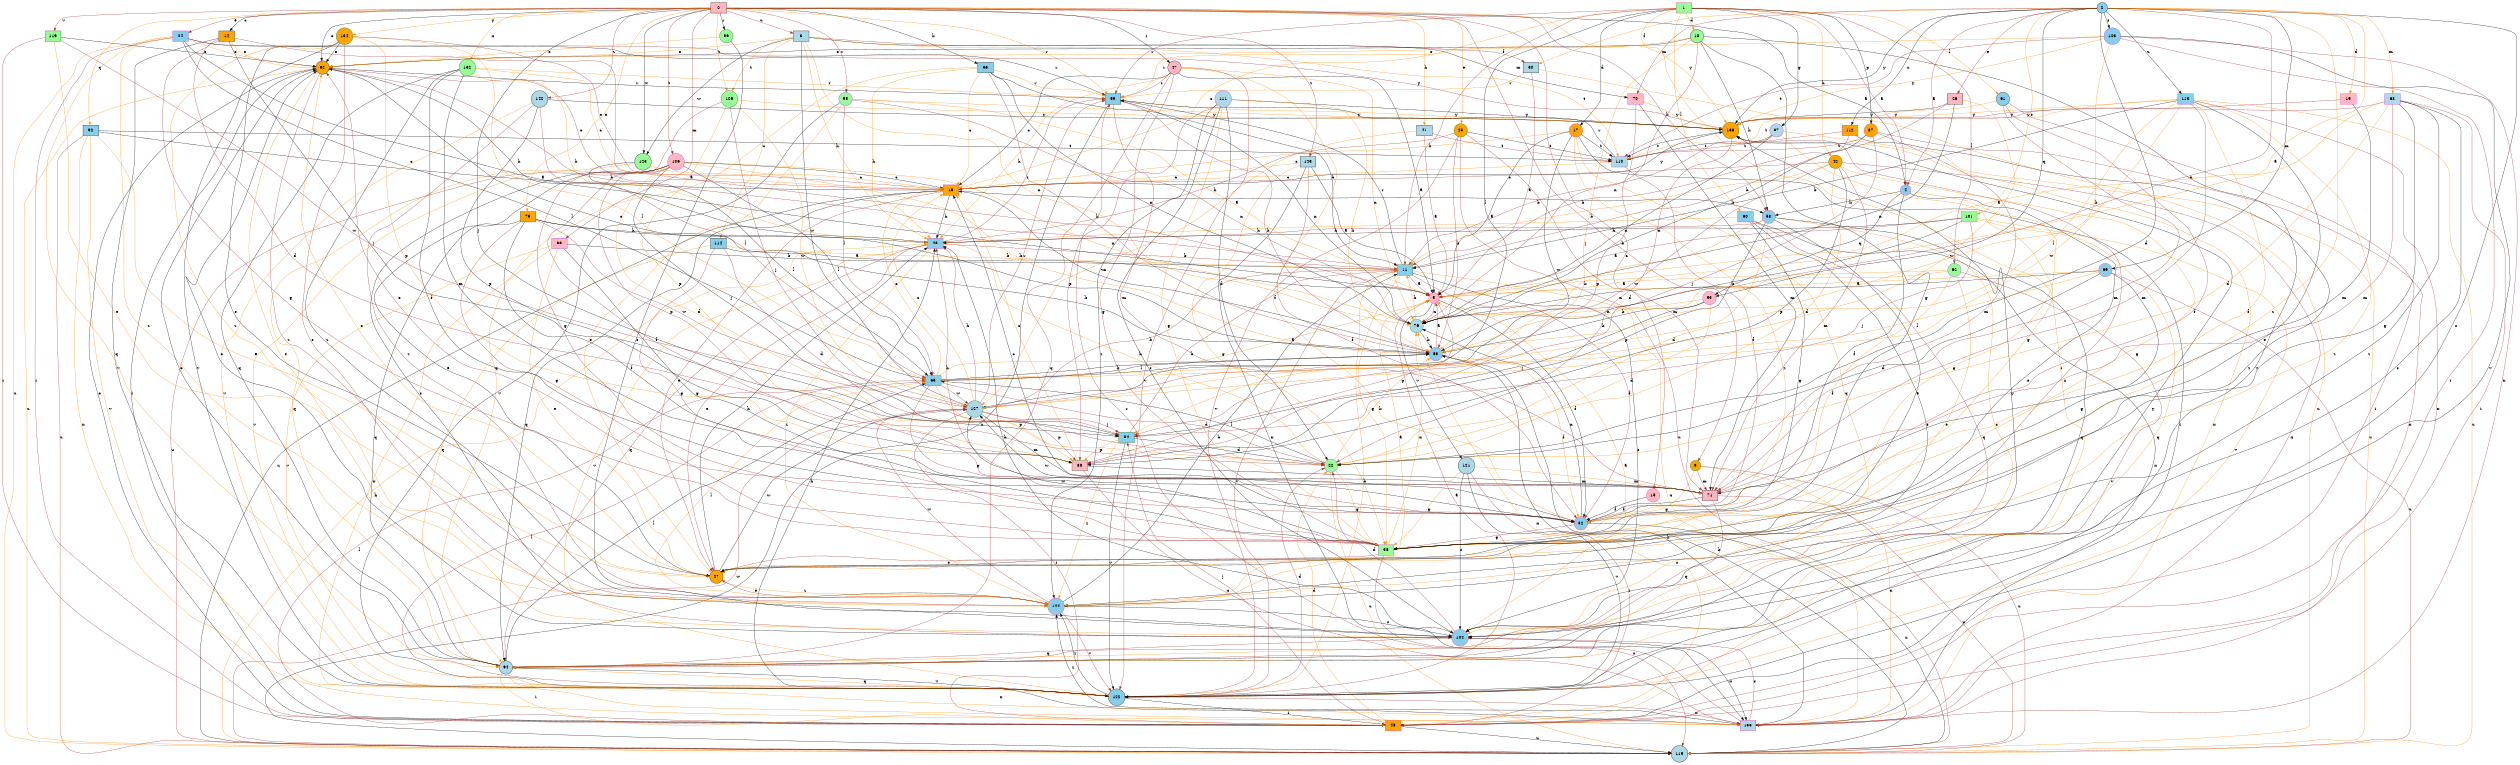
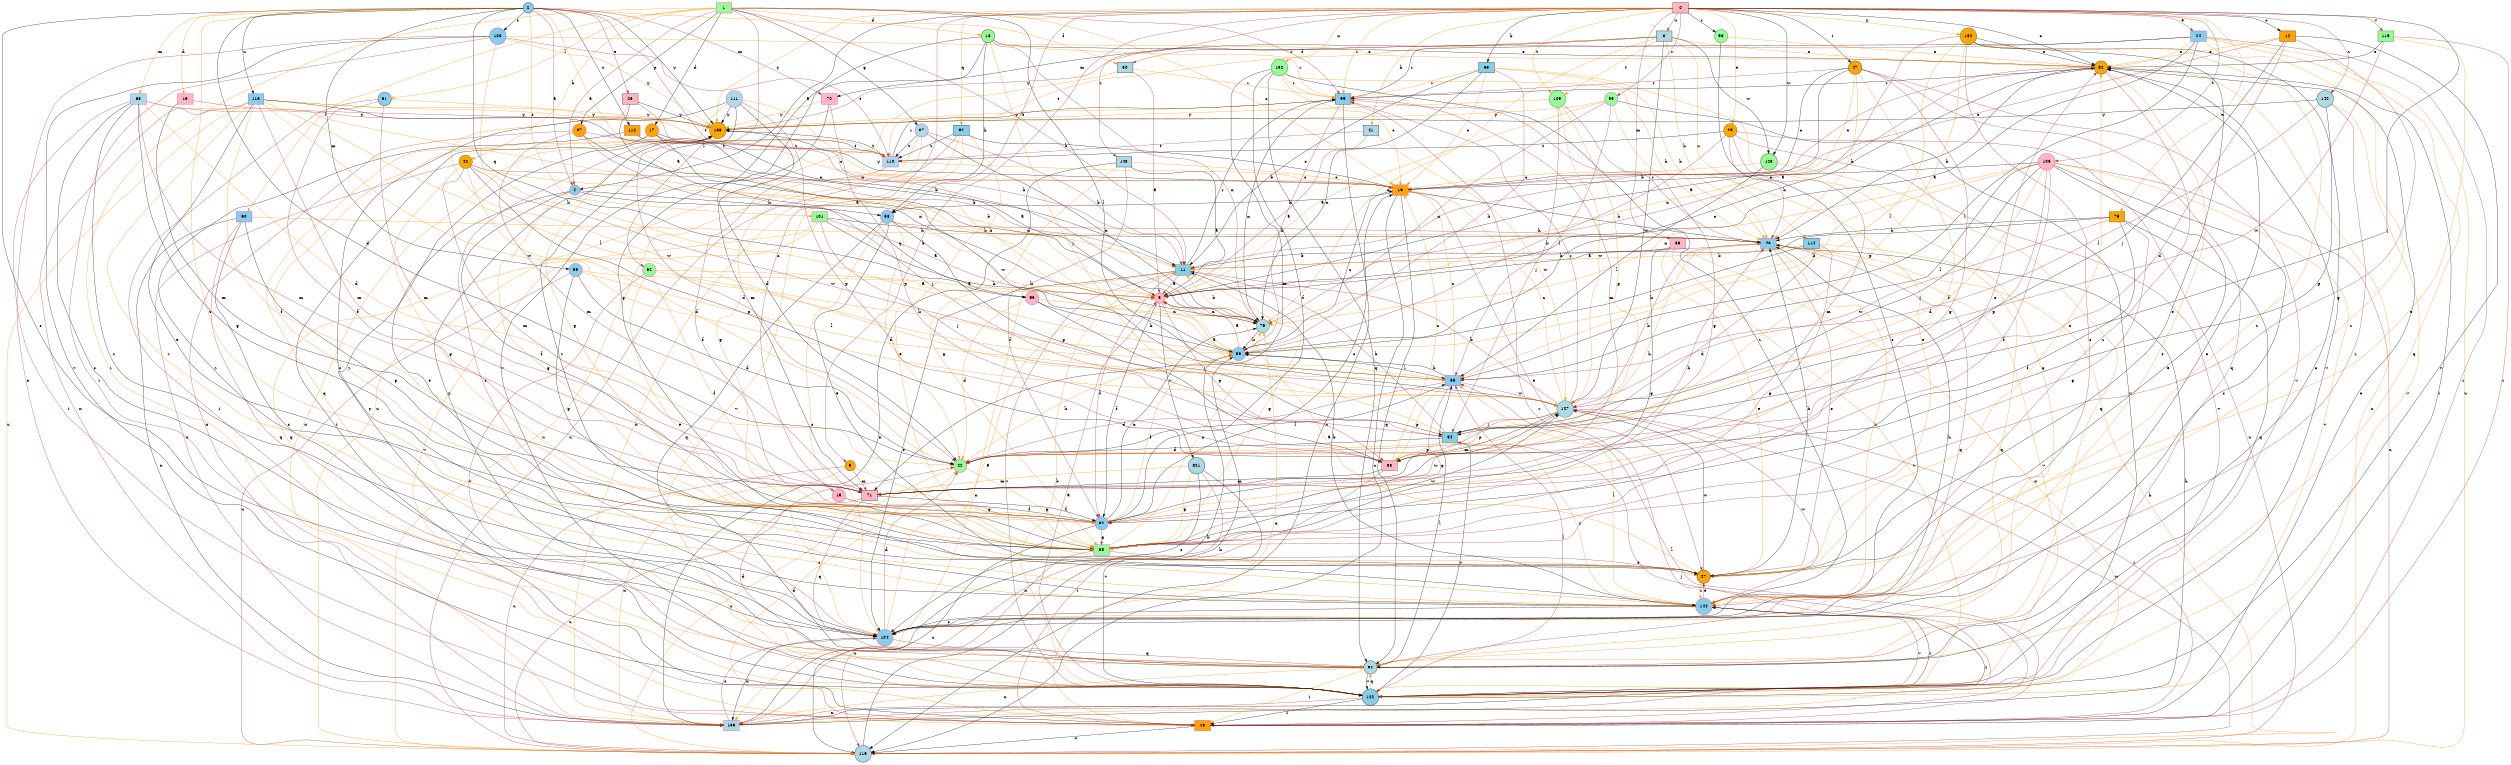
node "47": fillcolor lightpink -> orange
edge "69" -> "76": removed, label "n"
node "121": label "121" -> "821"
